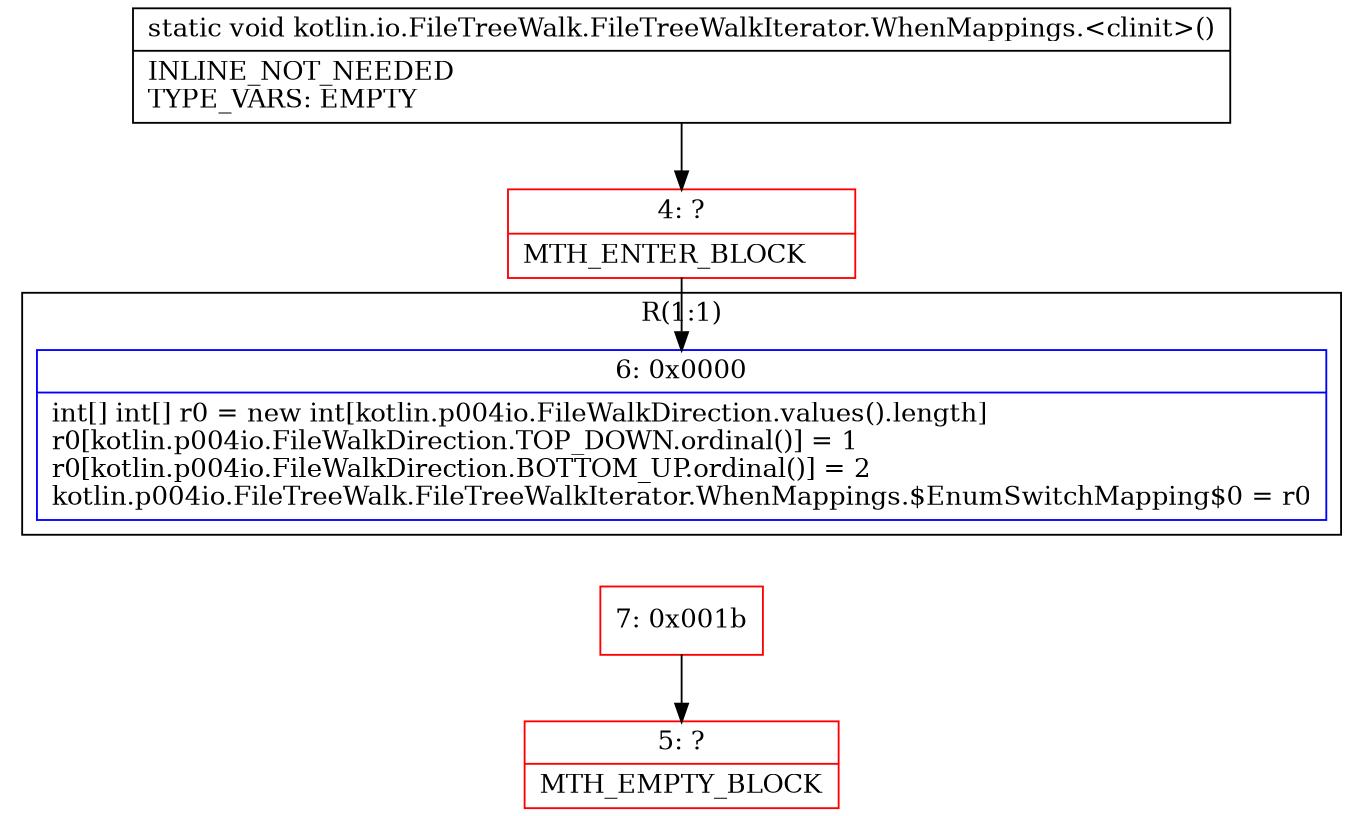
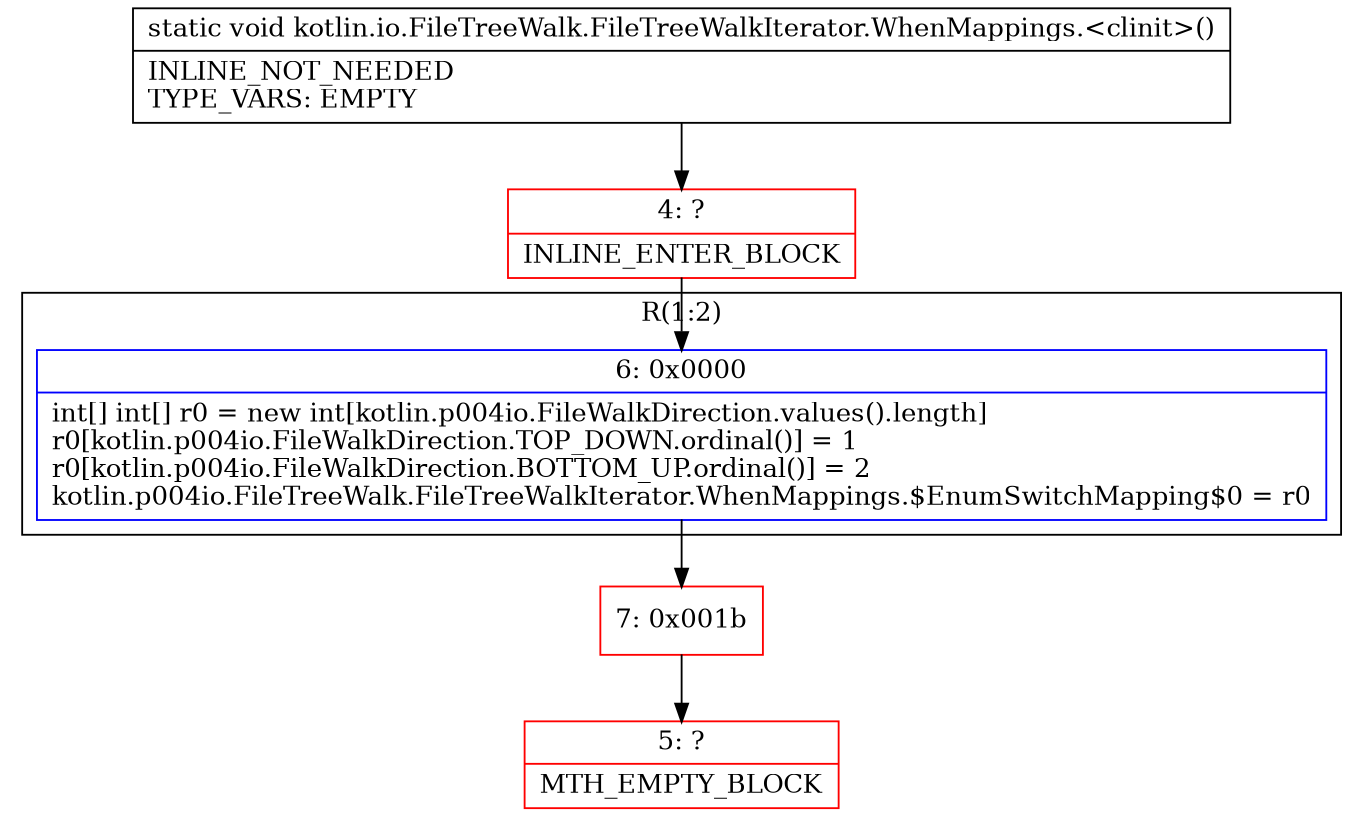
node "4: ?": text "MTH_ENTER_BLOCK" -> "INLINE_ENTER_BLOCK"
cluster "R(1:1)": label "R(1:1)" -> "R(1:2)"
edge "6: 0x0000" -> "7: 0x001b": added
